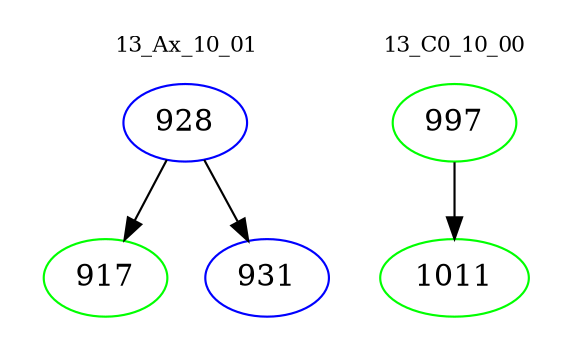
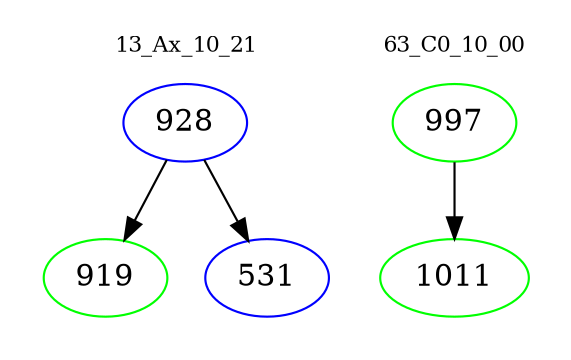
cluster "13_Ax_10_01": label "13_Ax_10_01" -> "13_Ax_10_21"
cluster "13_C0_10_00": label "13_C0_10_00" -> "63_C0_10_00"
node "917": label "917" -> "919"
node "931": label "931" -> "531"
